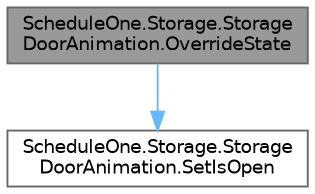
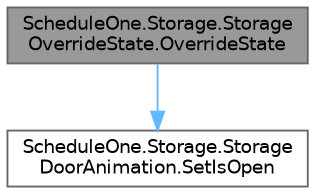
node "ScheduleOne.Storage.Storage DoorAnimation.OverrideState": label "ScheduleOne.Storage.Storage DoorAnimation.OverrideState" -> "ScheduleOne.Storage.Storage OverrideState.OverrideState"
